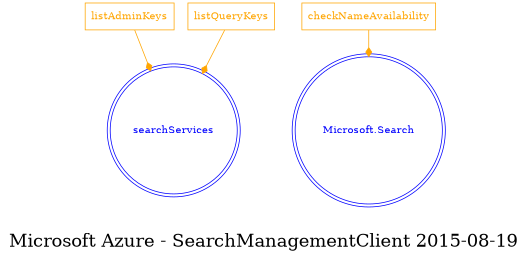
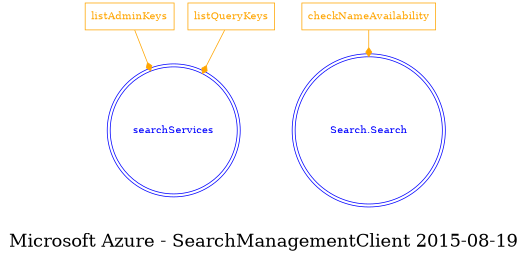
node "Microsoft.Search": label "Microsoft.Search" -> "Search.Search"
